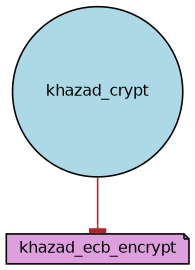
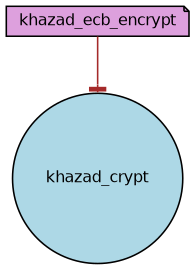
edge "khazad_crypt" -> "khazad_ecb_encrypt": reversed
